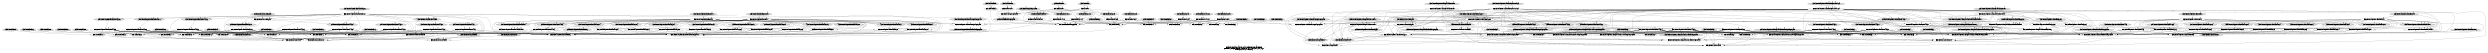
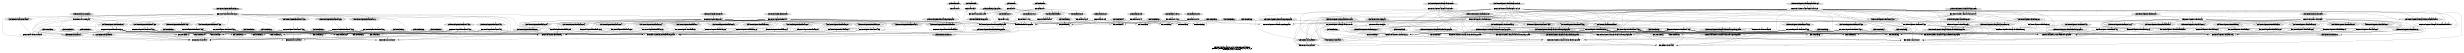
node "Sched RL_resultGetters_fsm_action_l44c5_5": added
